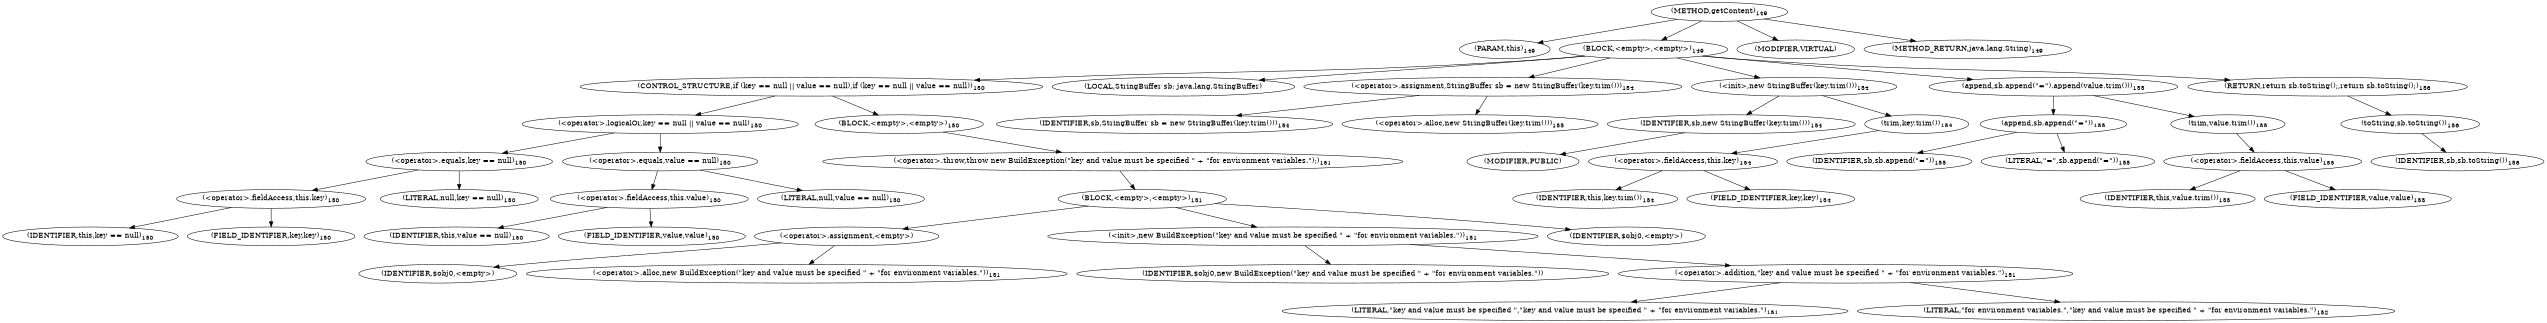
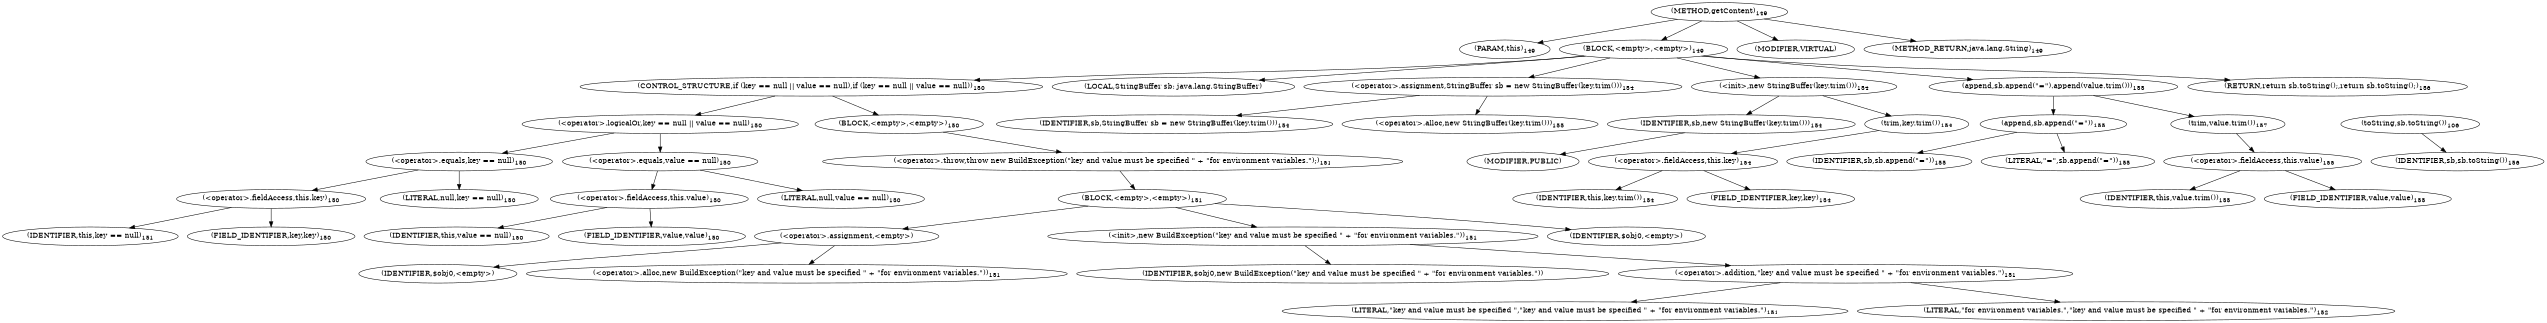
edge "(RETURN,return sb.toString();,return sb.toString();)" -> "(toString,sb.toString())": removed
node "(trim,value.trim())": text "155" -> "157"
node "(toString,sb.toString())": text "156" -> "106"
node "(IDENTIFIER,this,key == null)": text "150" -> "151"
